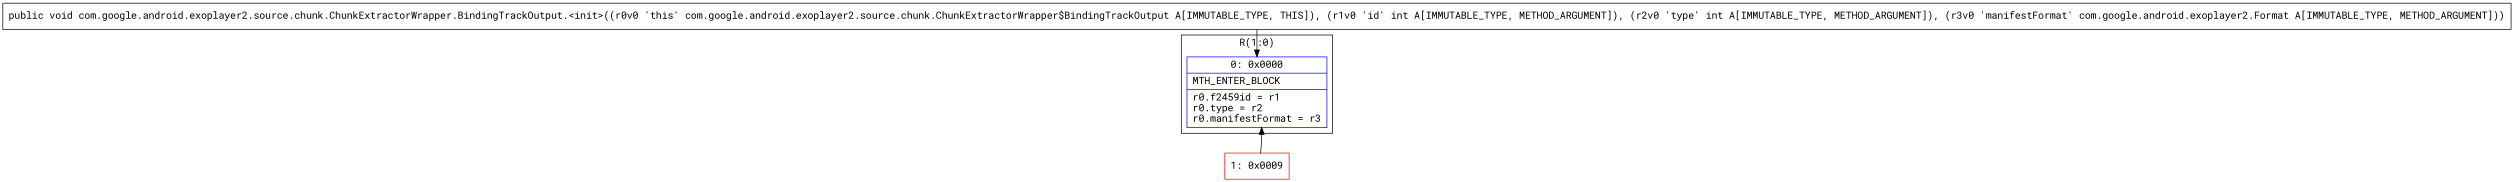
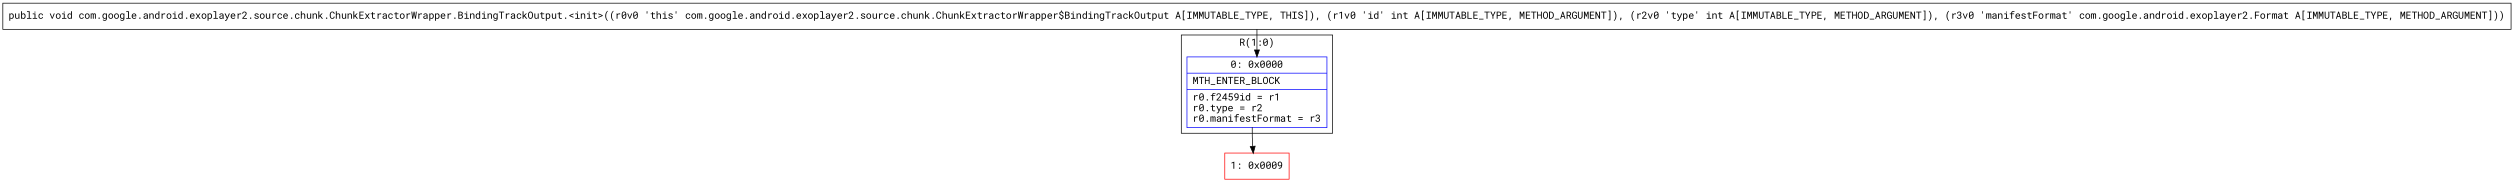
edge "1: 0x0009" -> "0: 0x0000": reversed
